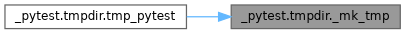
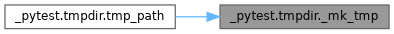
node "_pytest.tmpdir.tmp_pytest": label "_pytest.tmpdir.tmp_pytest" -> "_pytest.tmpdir.tmp_path"
